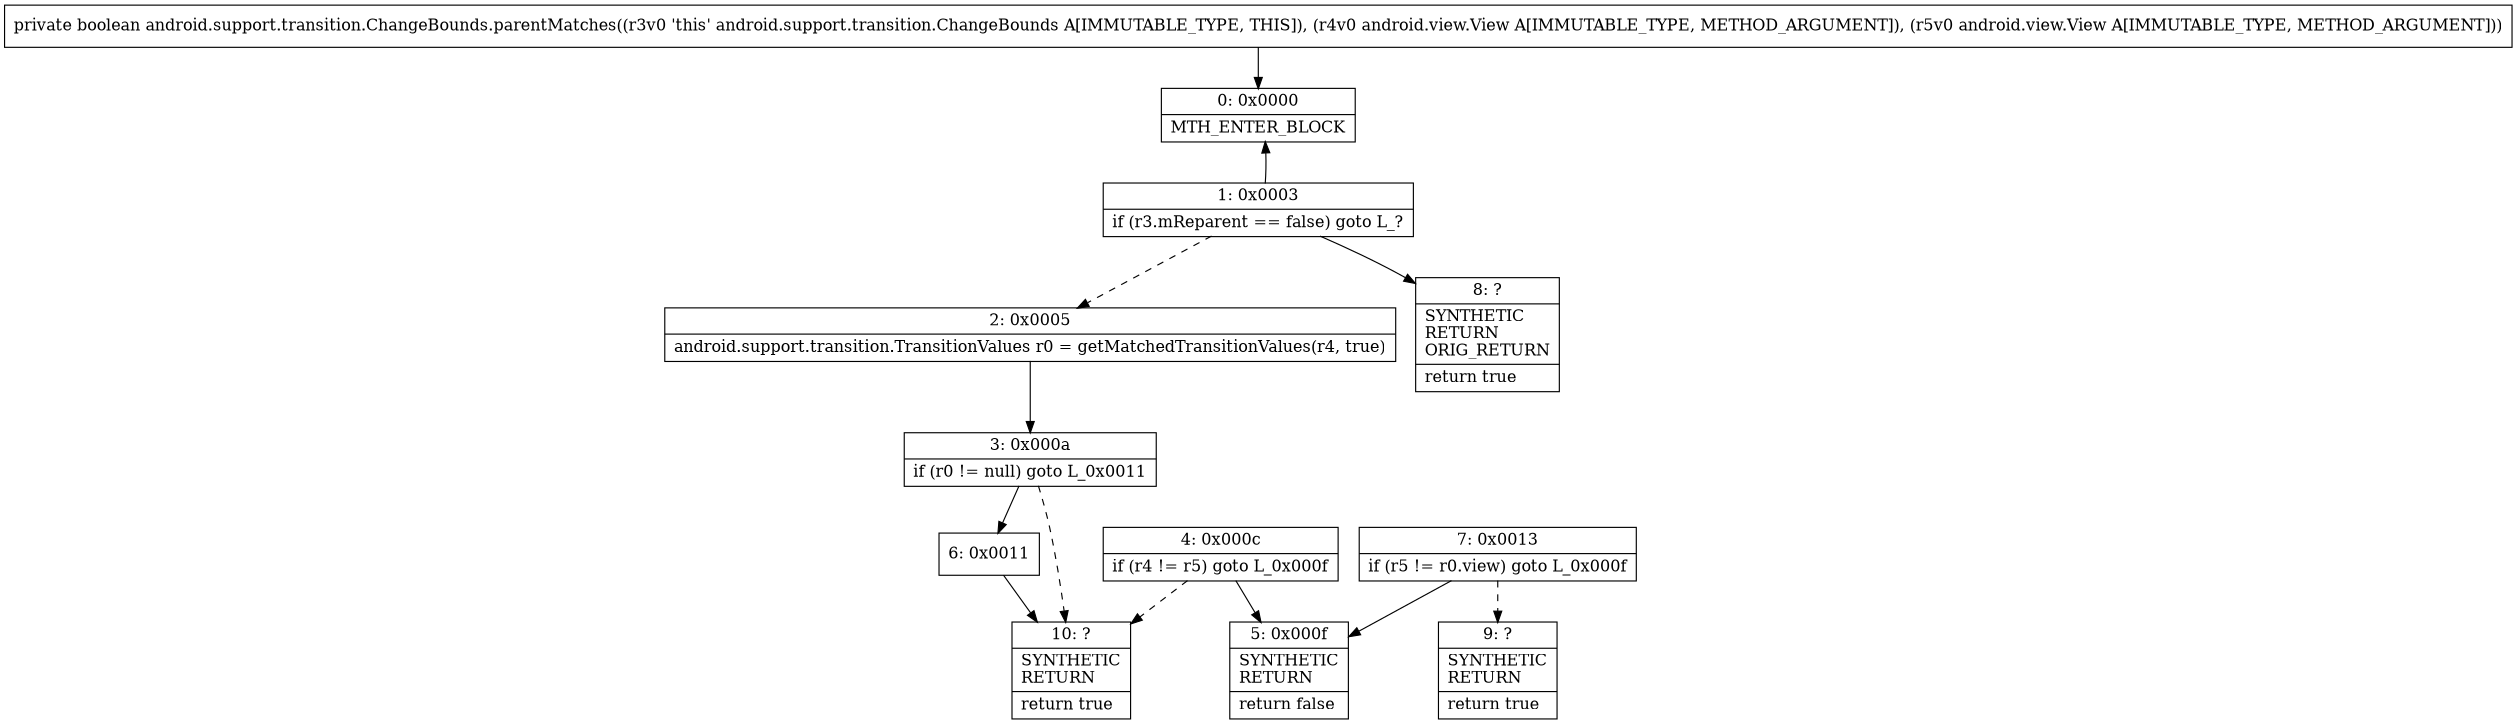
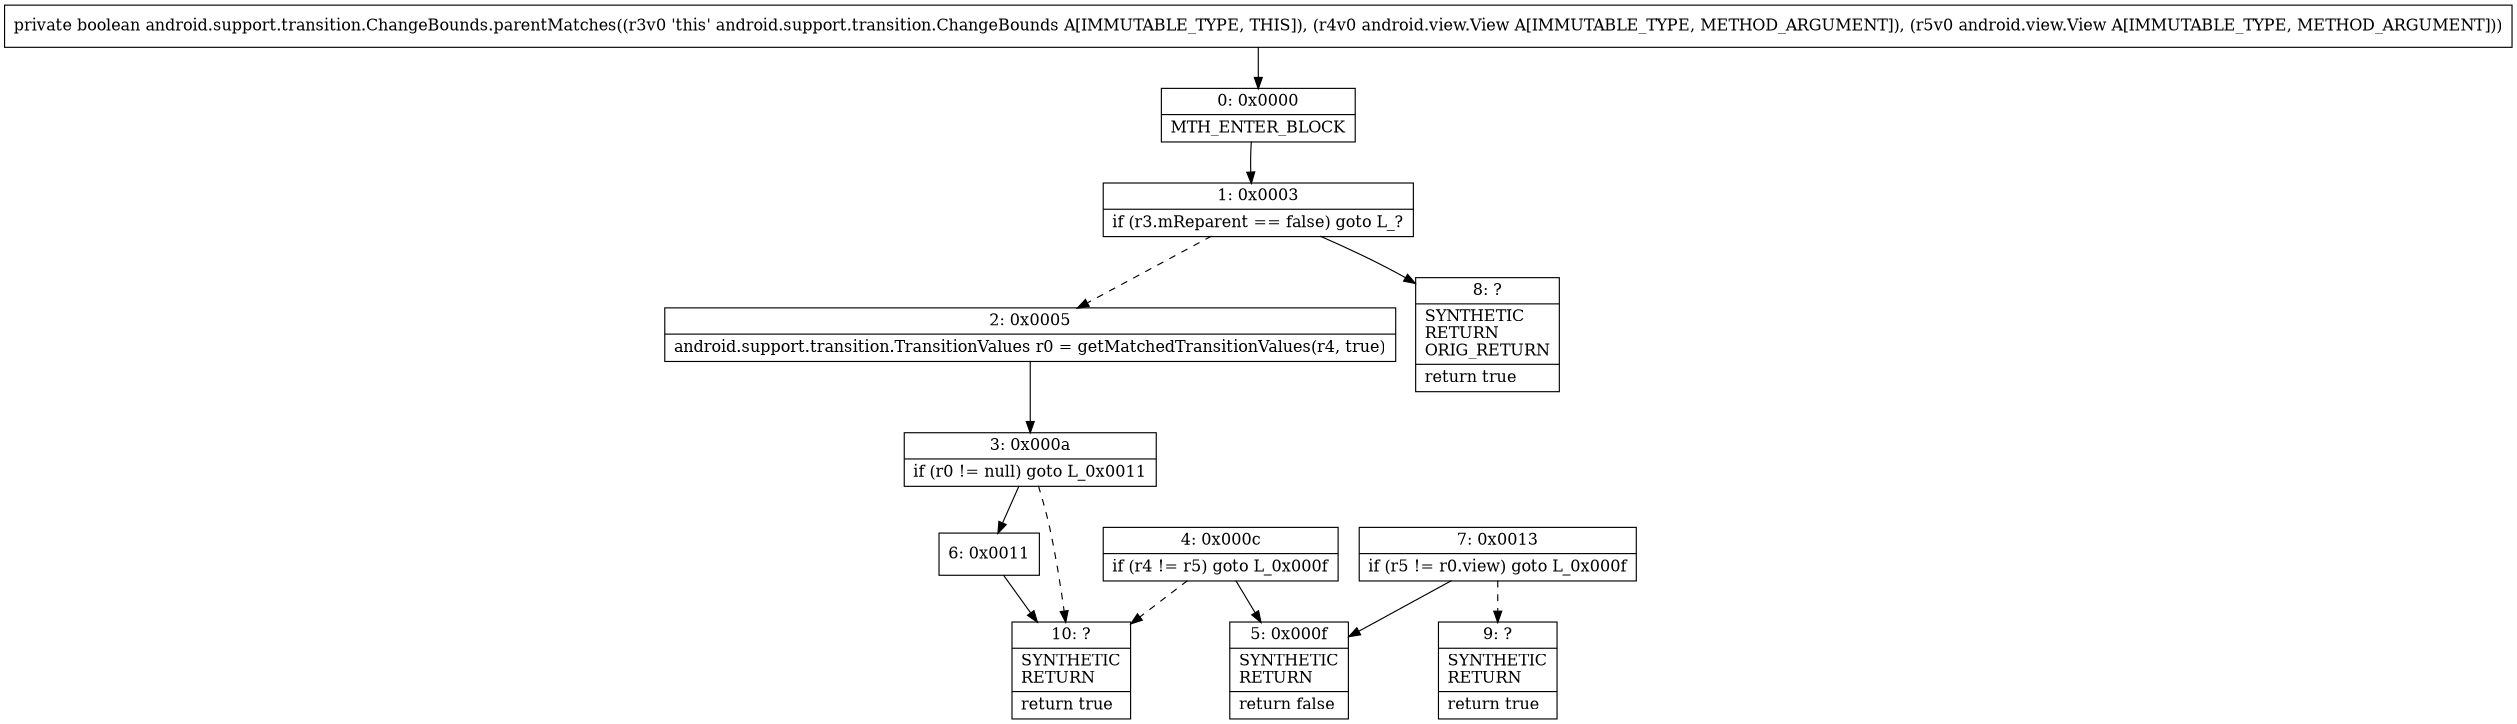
edge "1: 0x0003" -> "0: 0x0000": reversed
